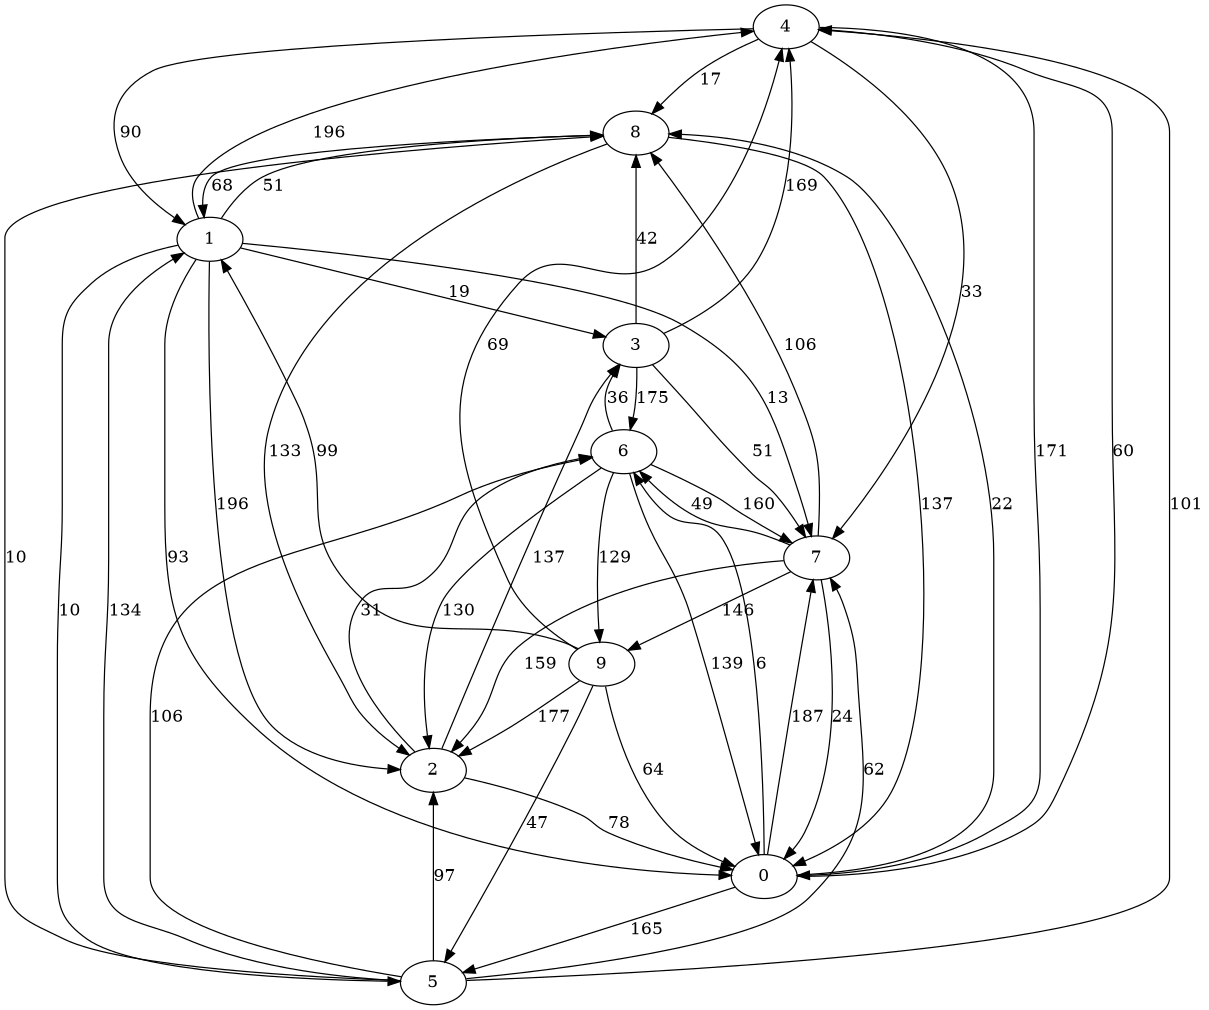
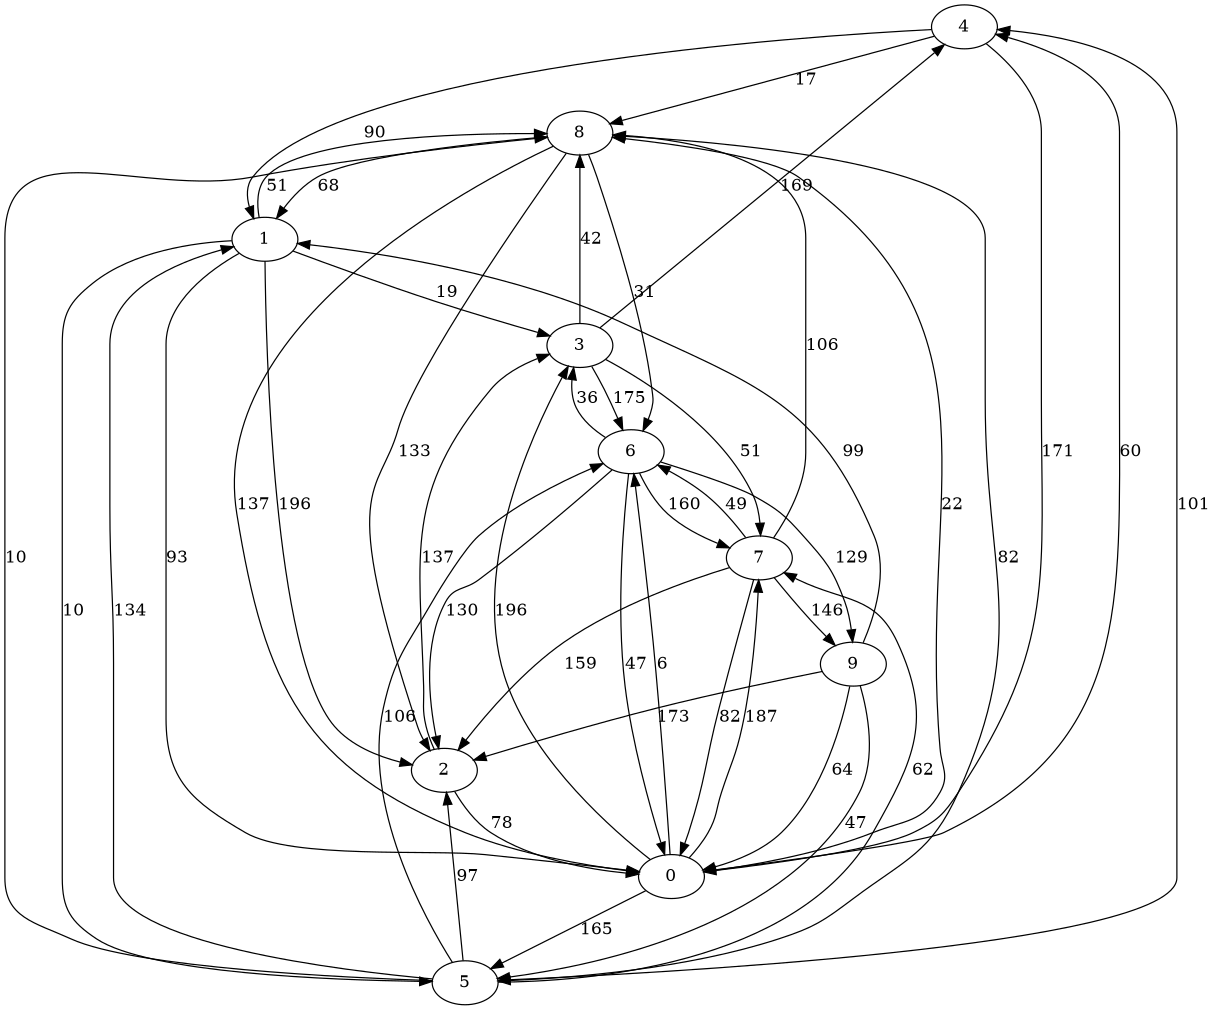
edge "1" -> "4": removed, label "196"
edge "4" -> "7": removed, label "33"
edge "1" -> "7": removed, label "13"
edge "9" -> "4": removed, label "69"
edge "8" -> "5": added, label "82"
edge "2" -> "6": now "8" -> "6"
edge "0" -> "3": added, label "196"
edge "6" -> "0": label "139" -> "47"
edge "9" -> "2": label "177" -> "173"
edge "7" -> "0": label "24" -> "82"
